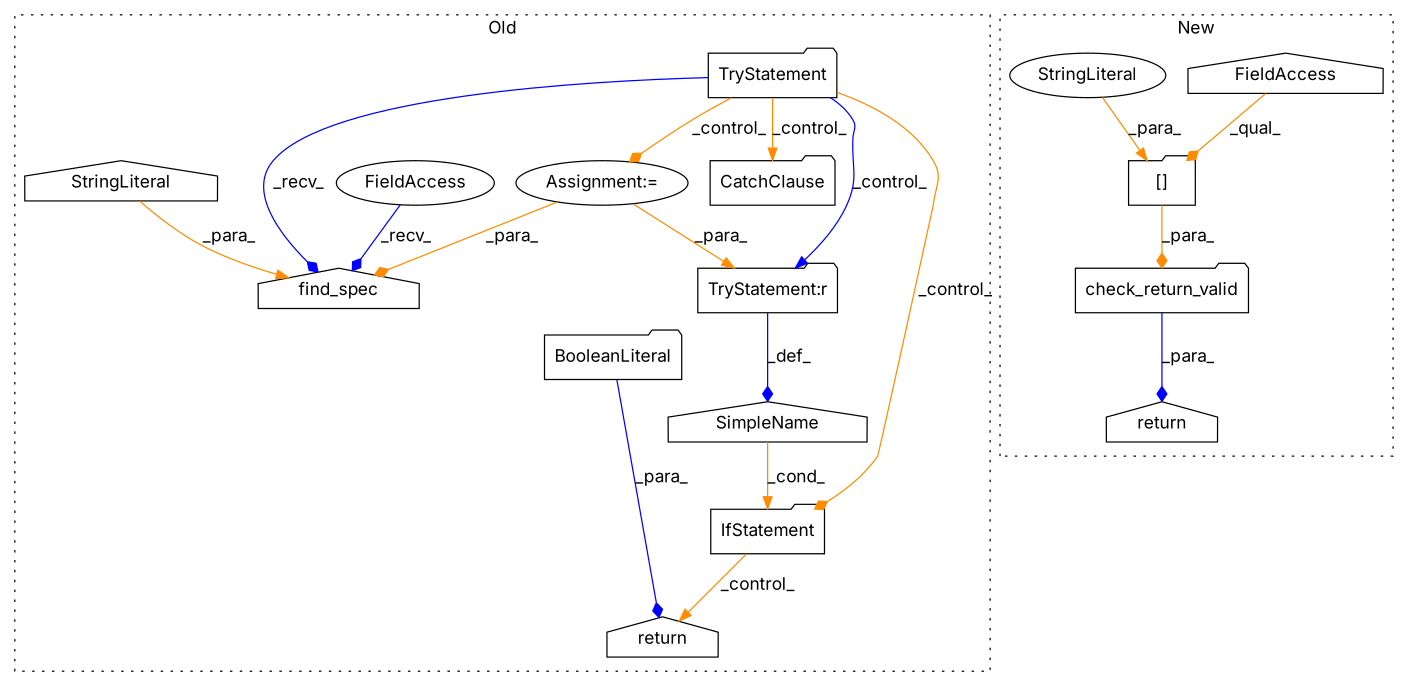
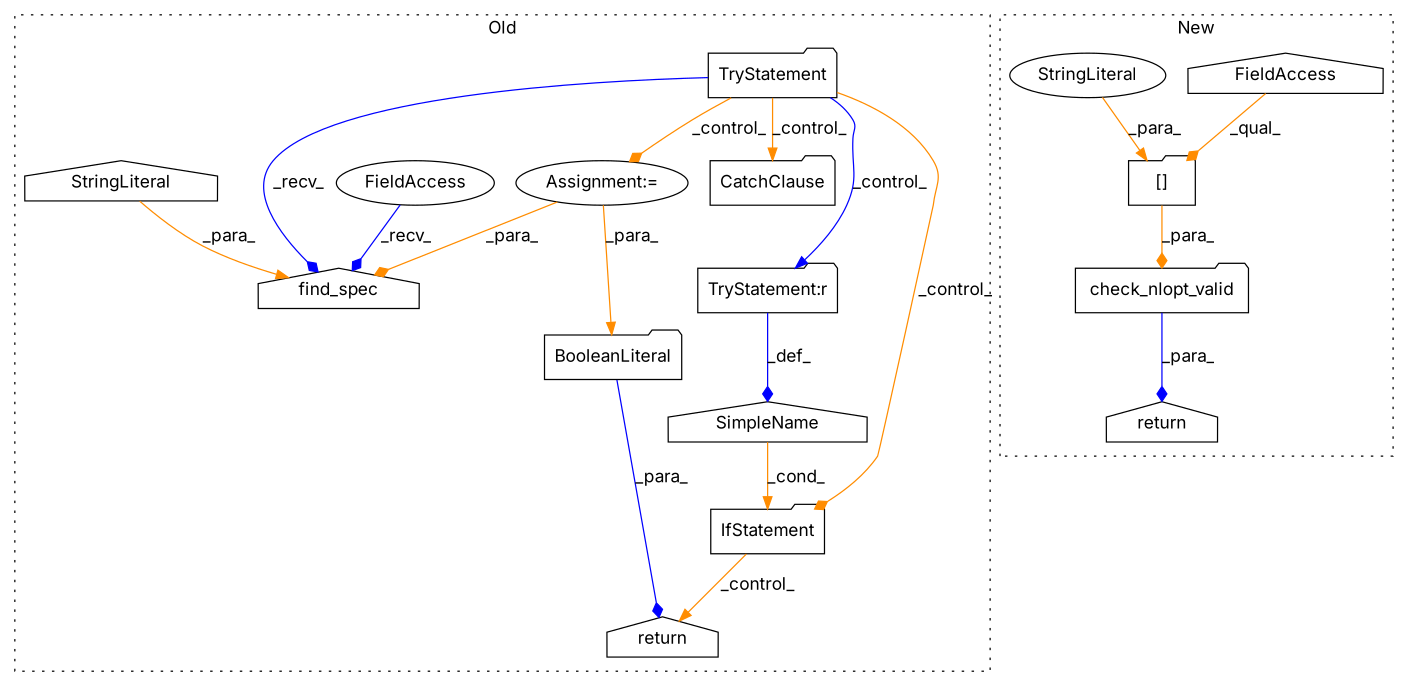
edge "Assignment:=" -> "TryStatement:r": now "Assignment:=" -> "BooleanLiteral"
node "check_return_valid": label "check_return_valid" -> "check_nlopt_valid"
